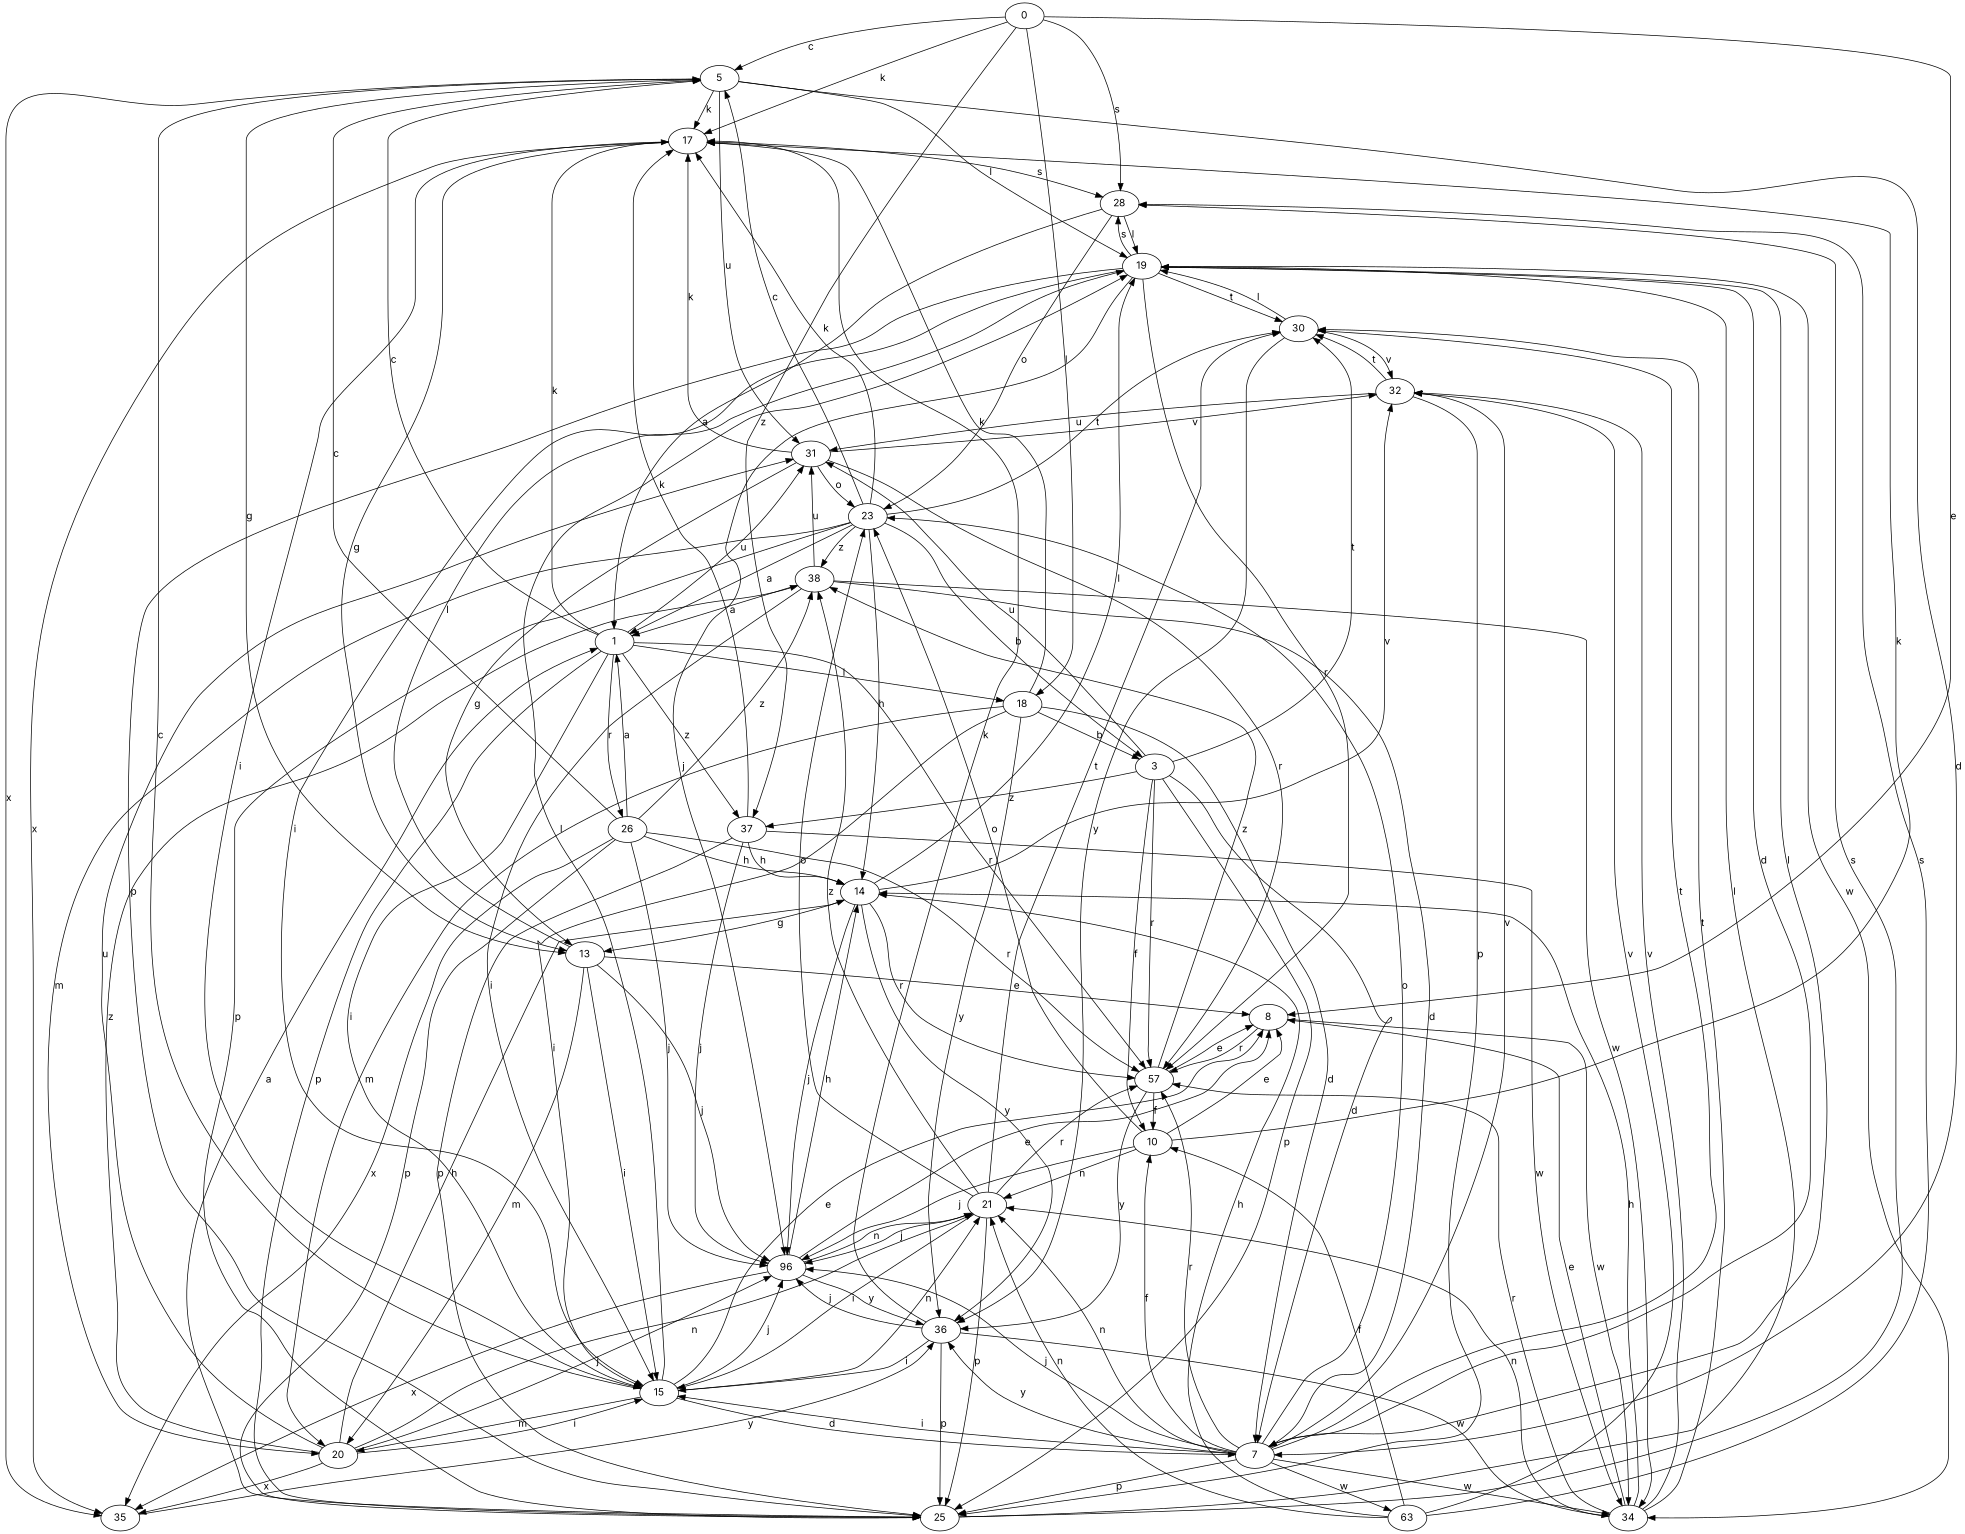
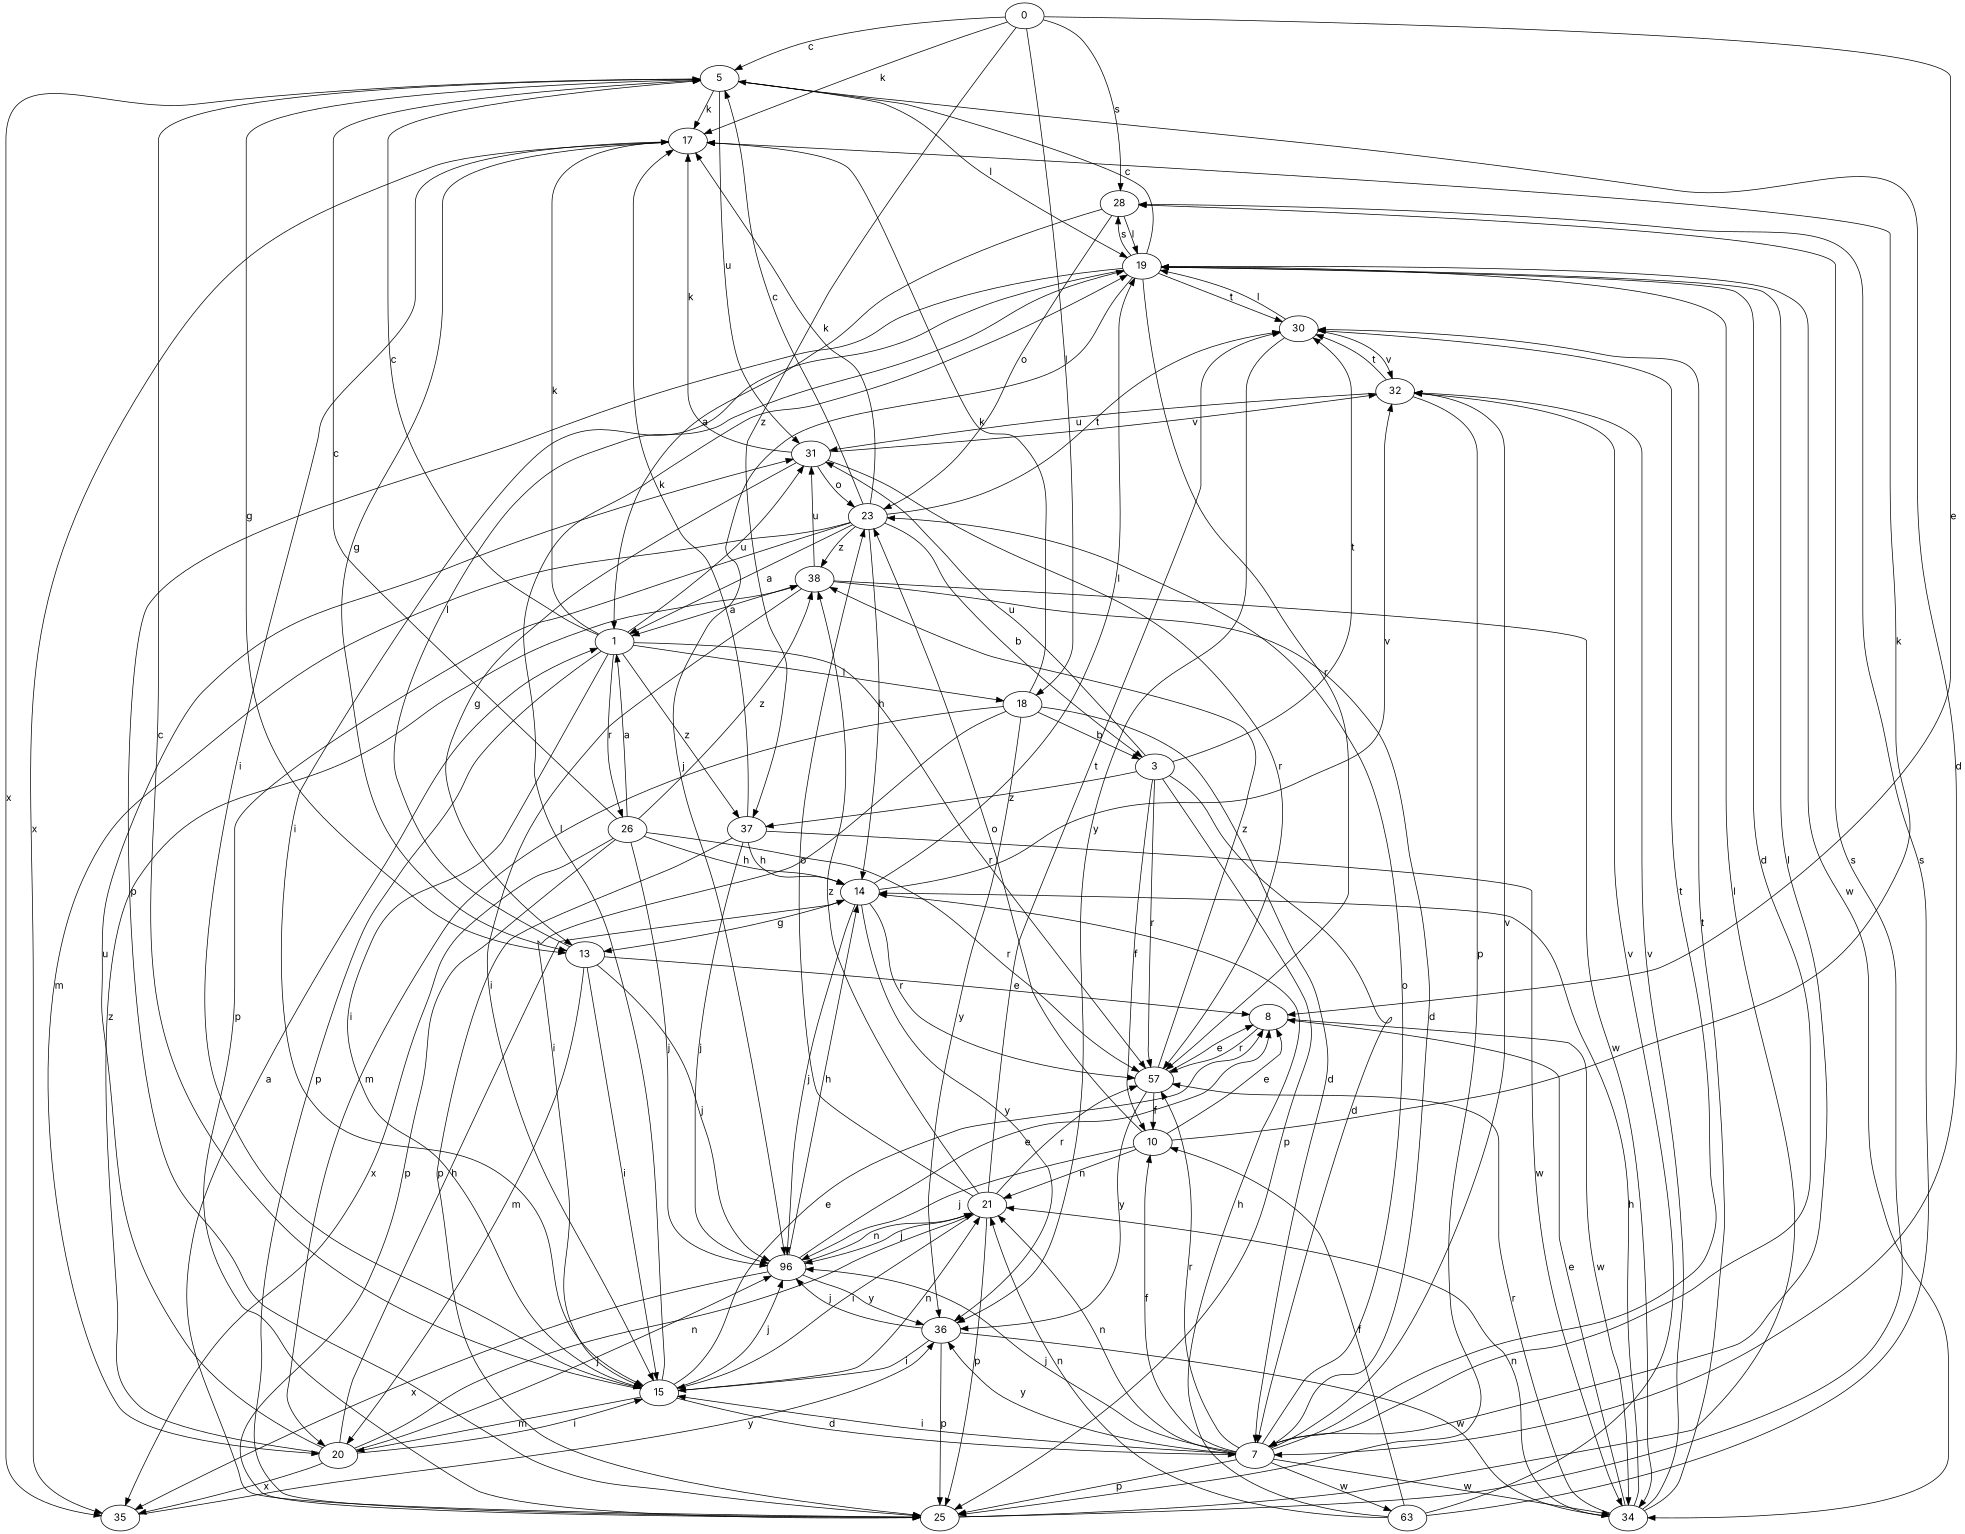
edge "19" -> "5": added, label "c"
edge "17" -> "28": removed, label "s"
edge "36" -> "17": removed, label "k"
